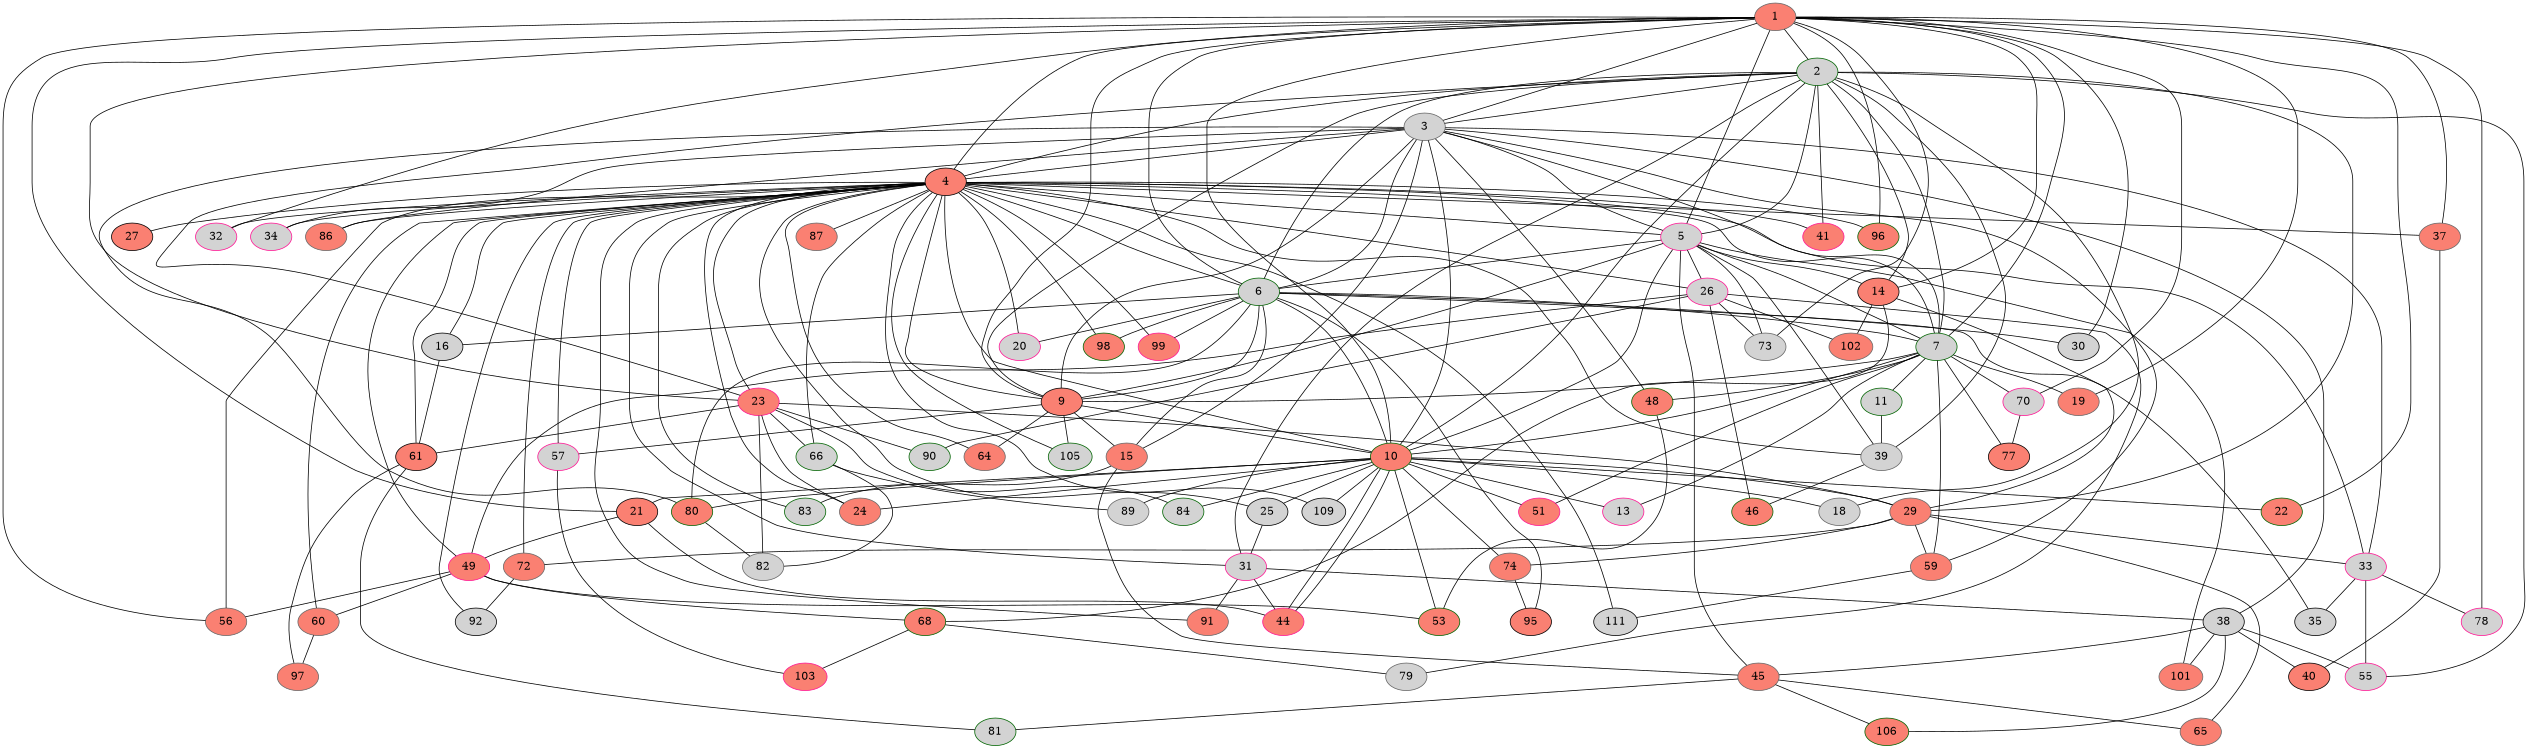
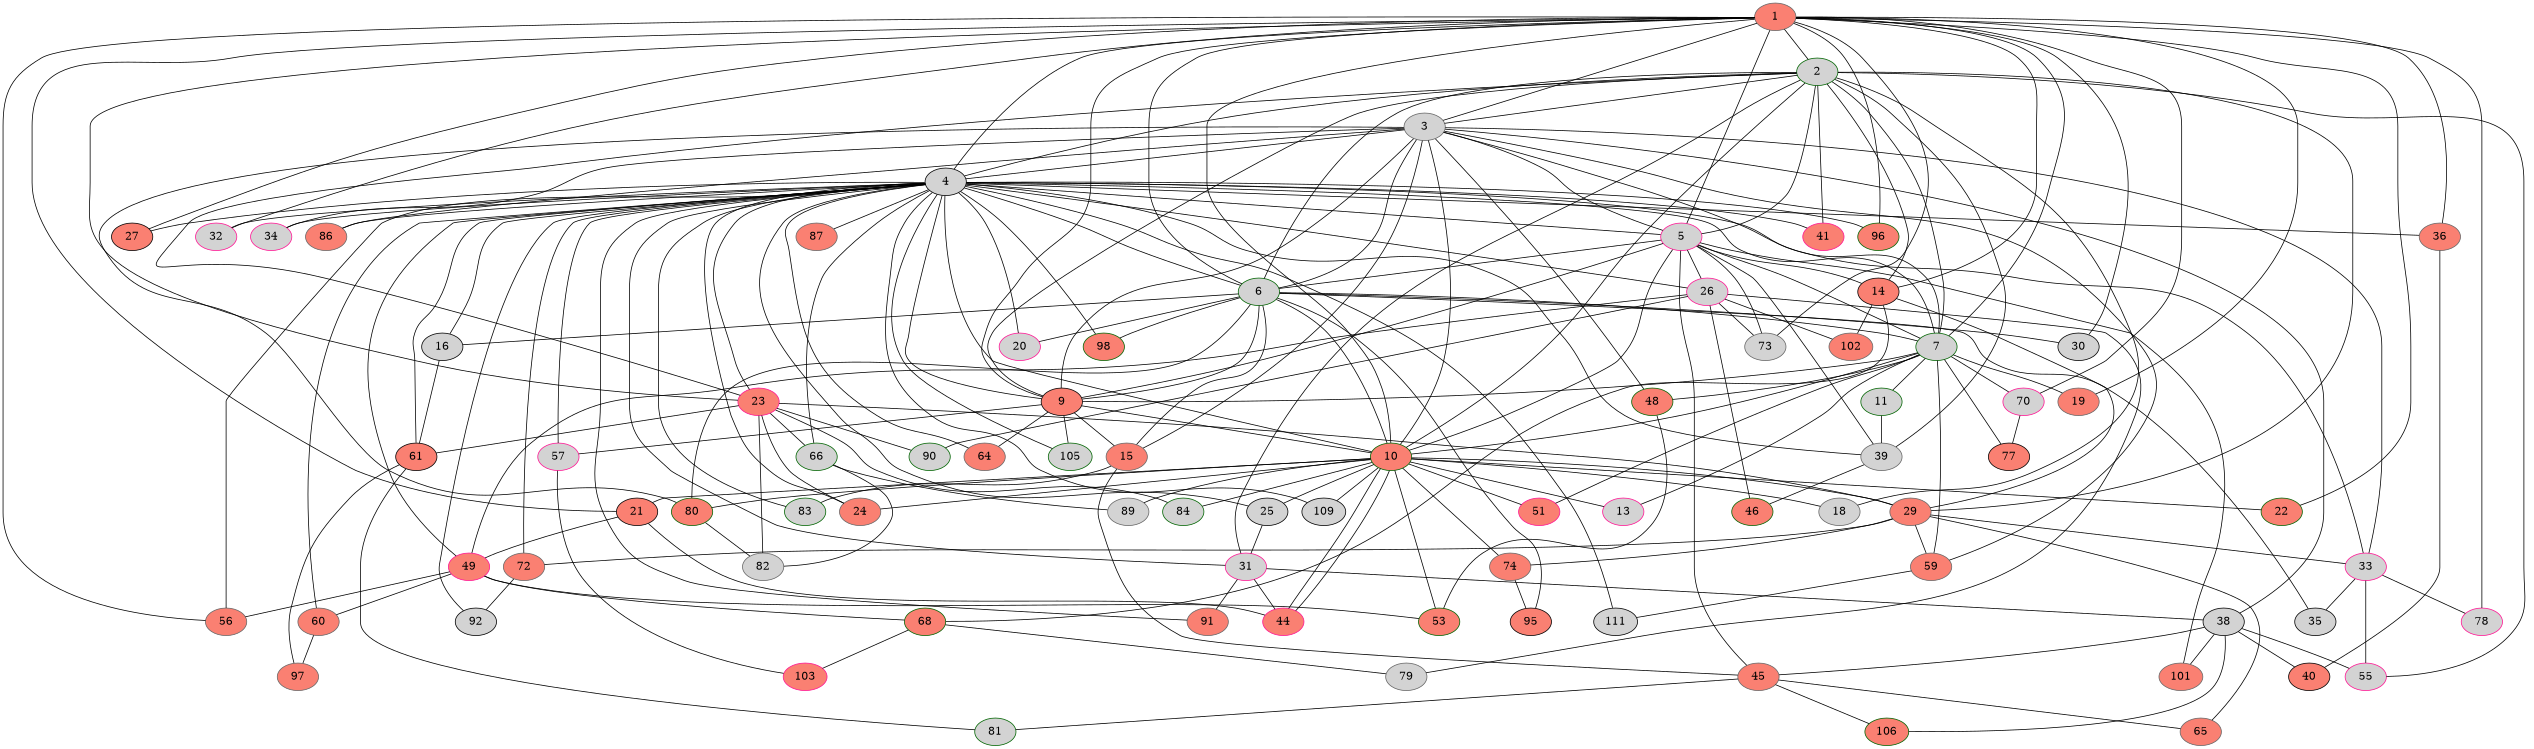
edge "1" -- "27": added
node "4": fillcolor salmon -> lightgrey
node "37": label "37" -> "36"
node "99": removed
